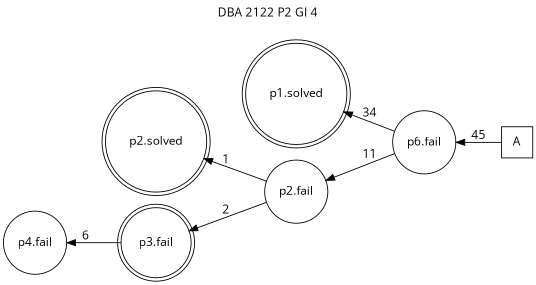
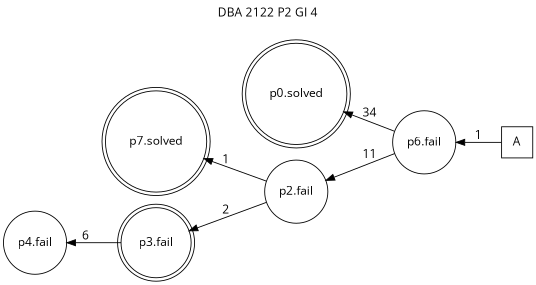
node "p1.solved": label "p1.solved" -> "p0.solved"
edge "A" -> "p6.fail": label "45" -> "1"
node "p2.solved": label "p2.solved" -> "p7.solved"
